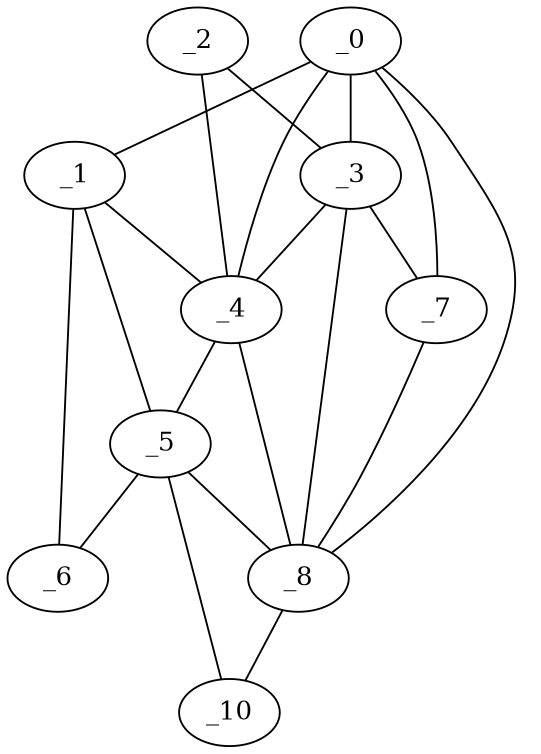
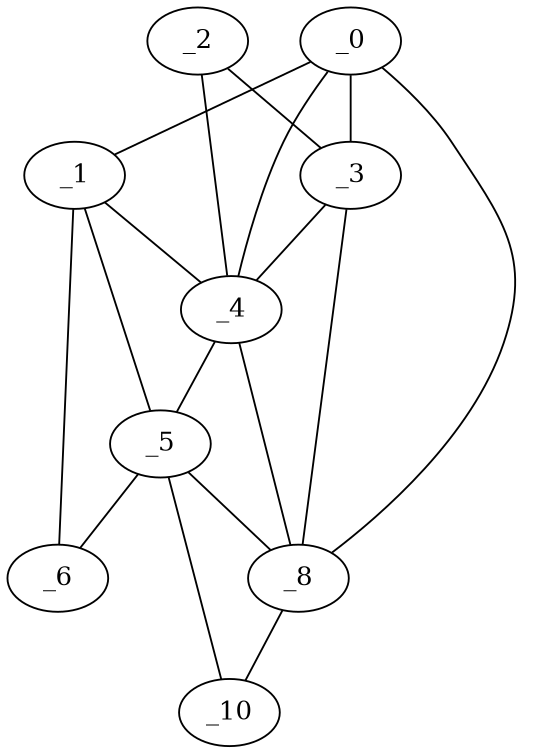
node "_7": removed
